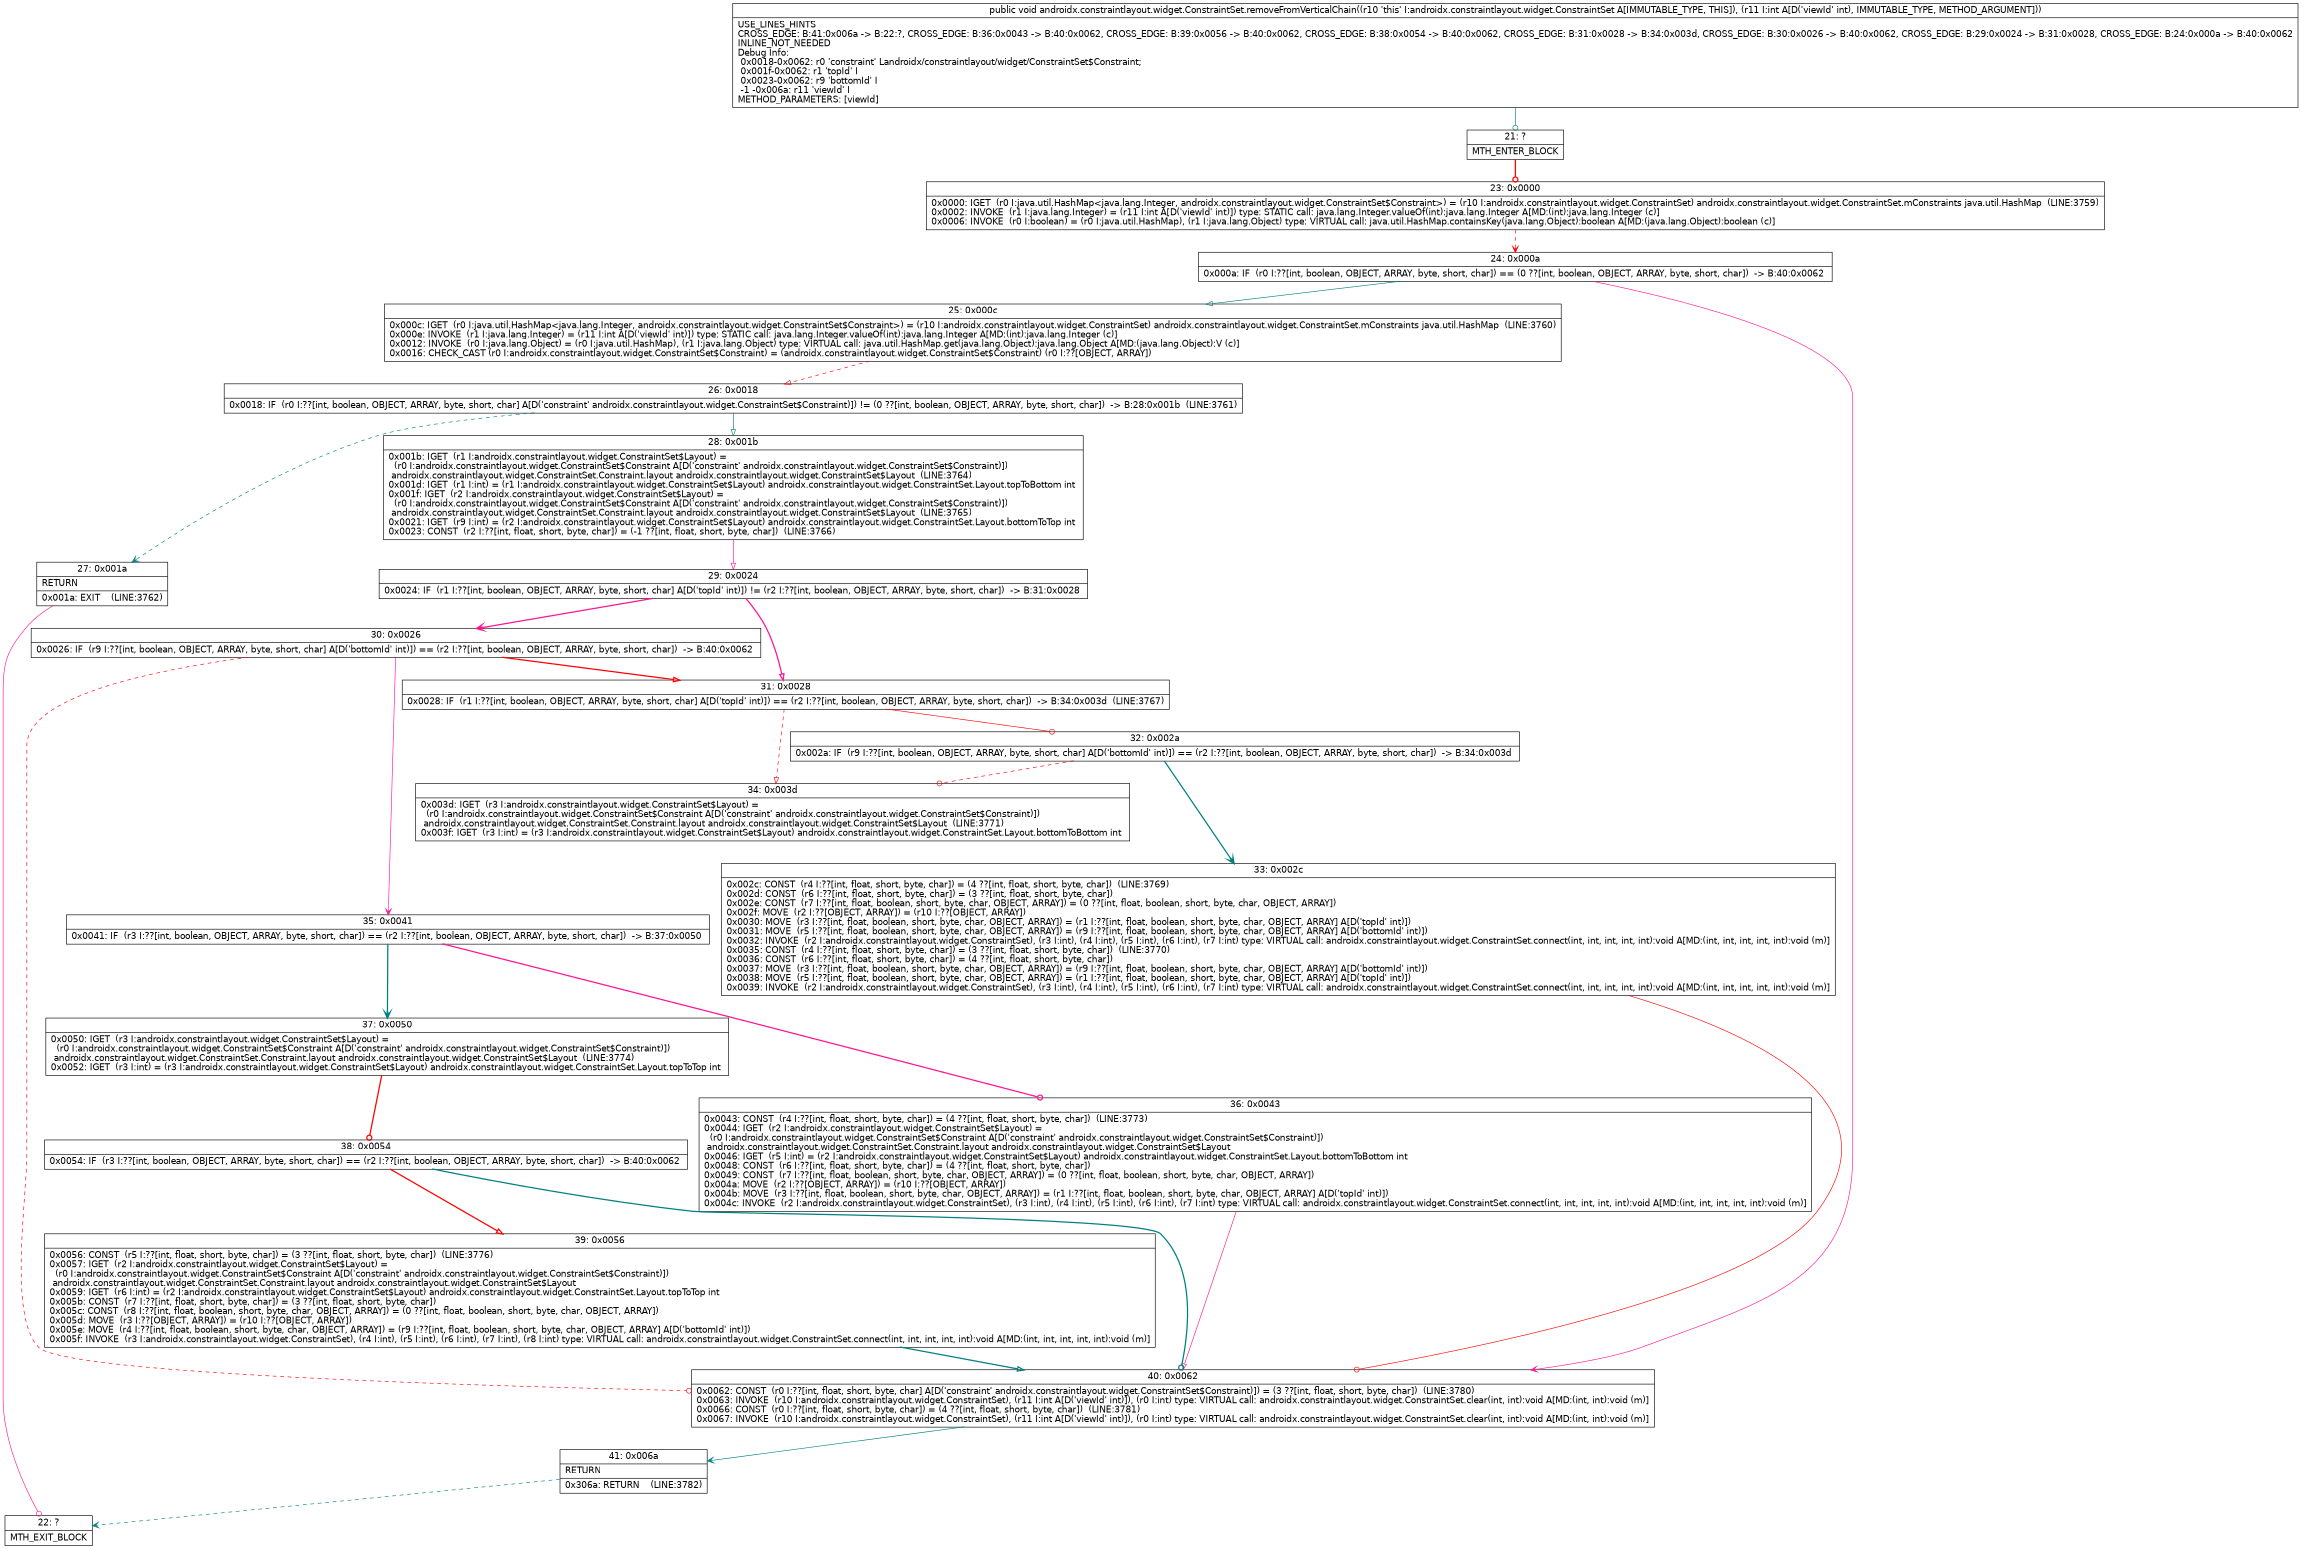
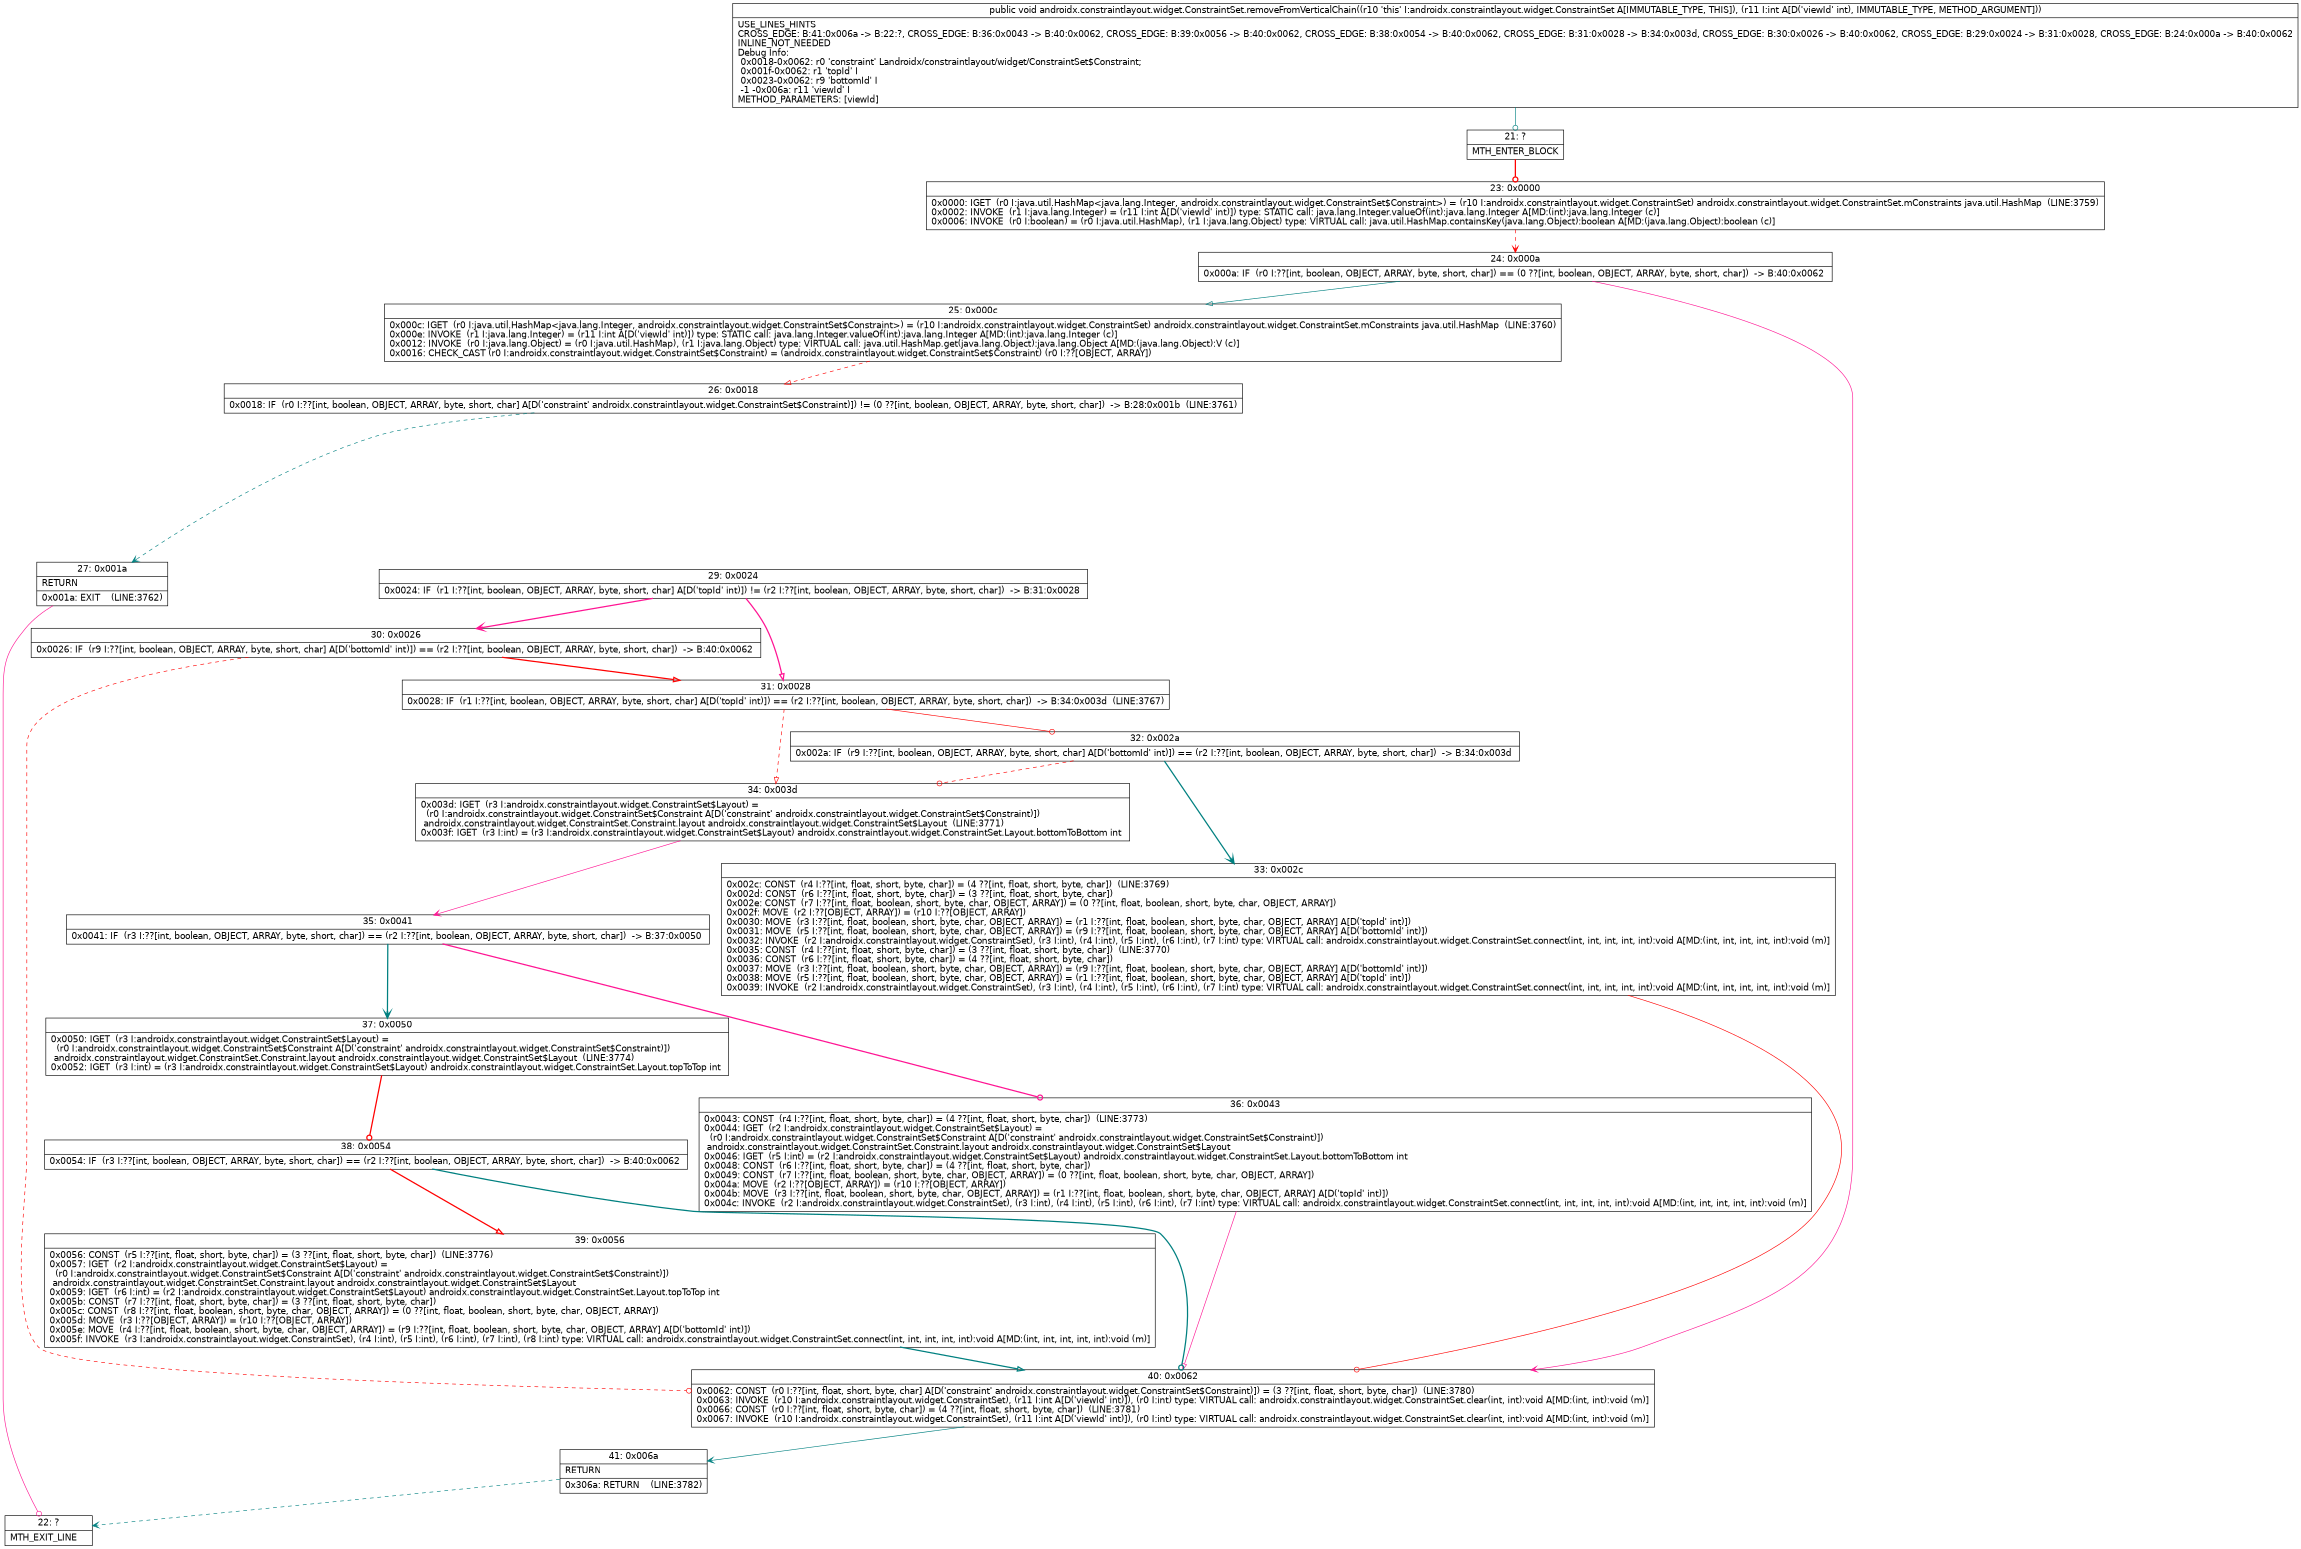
node "28: 0x001b": removed
edge "30: 0x0026" -> "35: 0x0041": now "34: 0x003d" -> "35: 0x0041"
node "22: ?": text "MTH_EXIT_BLOCK" -> "MTH_EXIT_LINE"
